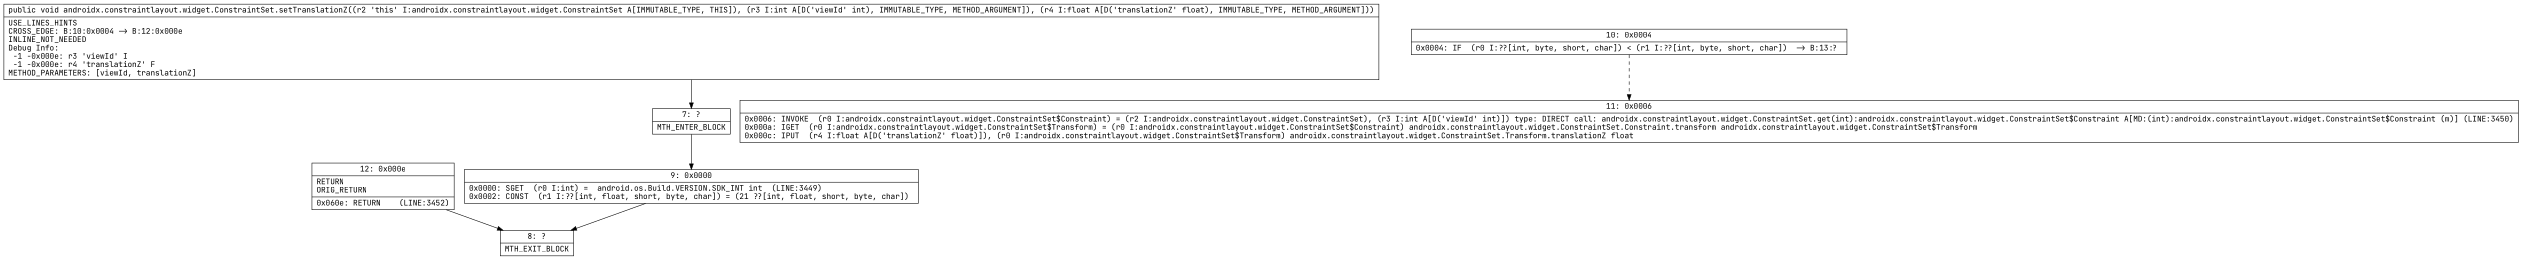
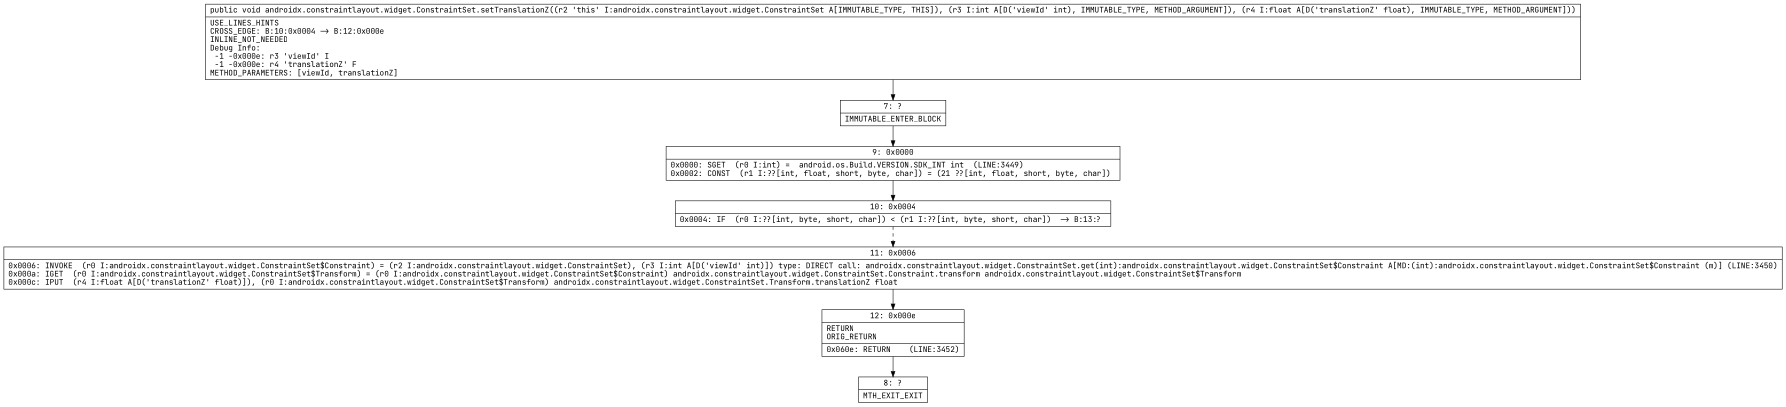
node "7: ?": text "MTH_ENTER_BLOCK" -> "IMMUTABLE_ENTER_BLOCK"
edge "9: 0x0000" -> "8: ?": now "9: 0x0000" -> "10: 0x0004"
node "8: ?": text "MTH_EXIT_BLOCK" -> "MTH_EXIT_EXIT"
edge "11: 0x0006" -> "12: 0x000e": added
